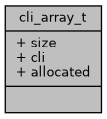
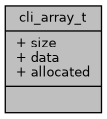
node "cli_array_t": text "+ cli" -> "+ data"
